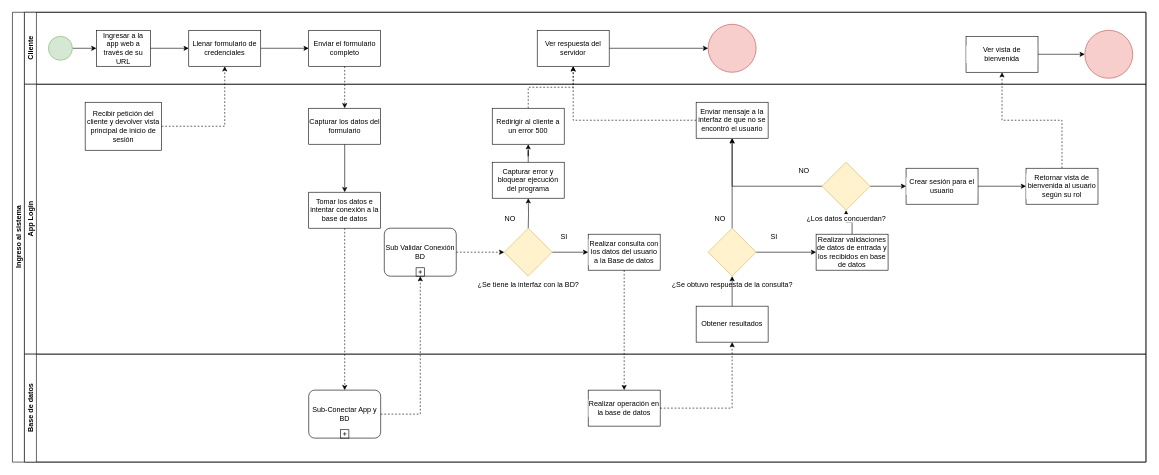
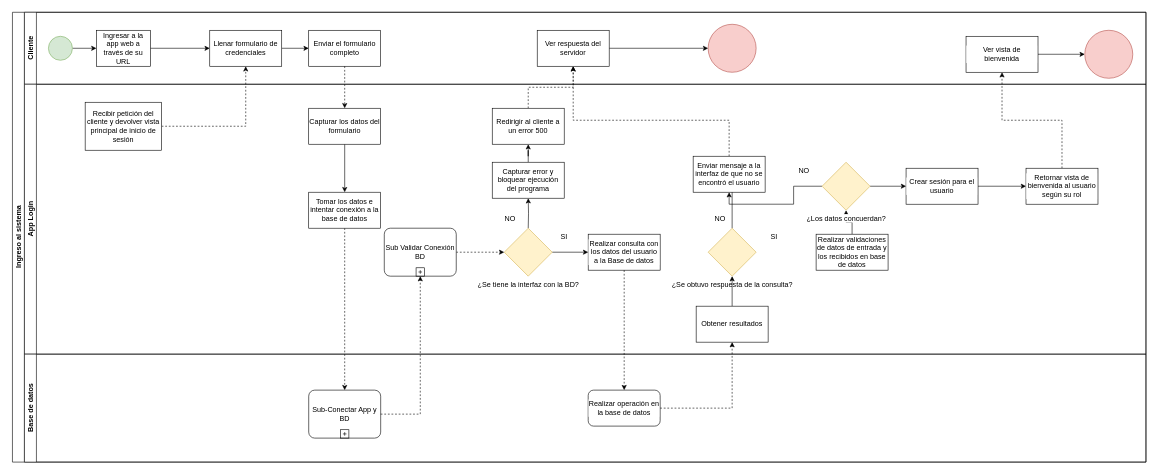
node "Llenar formulario de credenciales": moved (225, 48) -> (246, 48)
node "Enviar mensaje a la interfaz de que no se encontró el usuario": moved (732, 120) -> (729, 174)
edge "¿Se obtuvo respuesta de la consulta?" -> "Realizar validaciones de datos de entrada y los recibidos en base de datos": removed
node "Realizar operación en la base de datos": shape rectangle -> rounded rectangle
